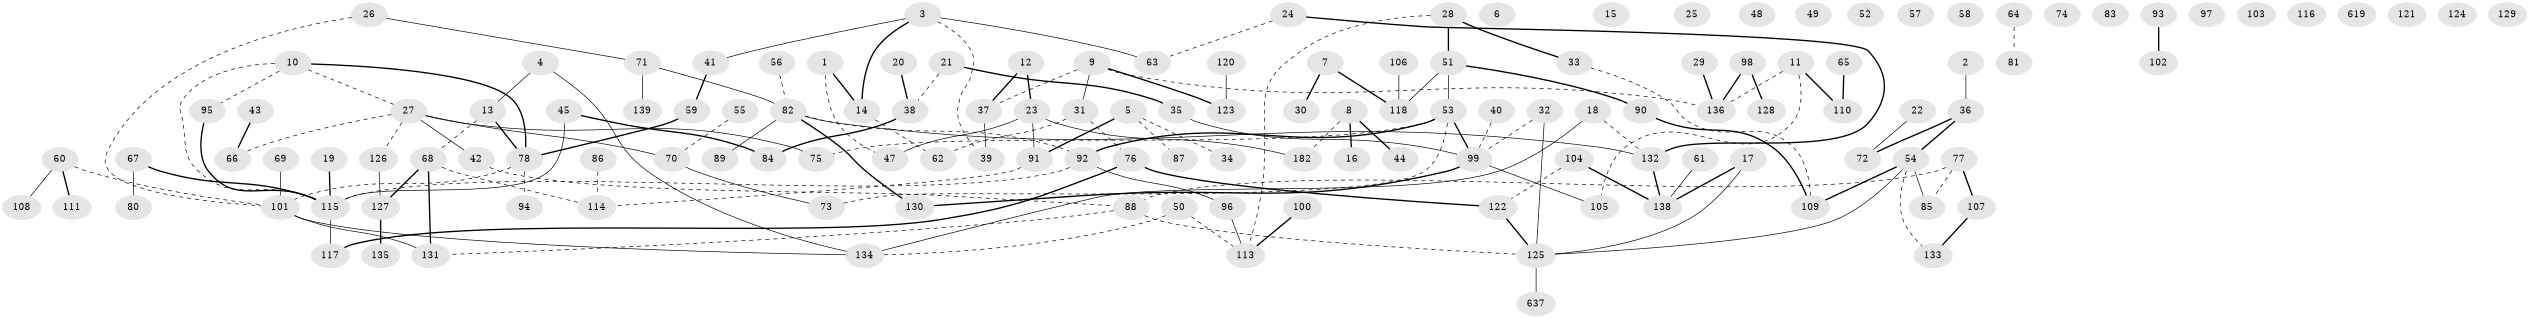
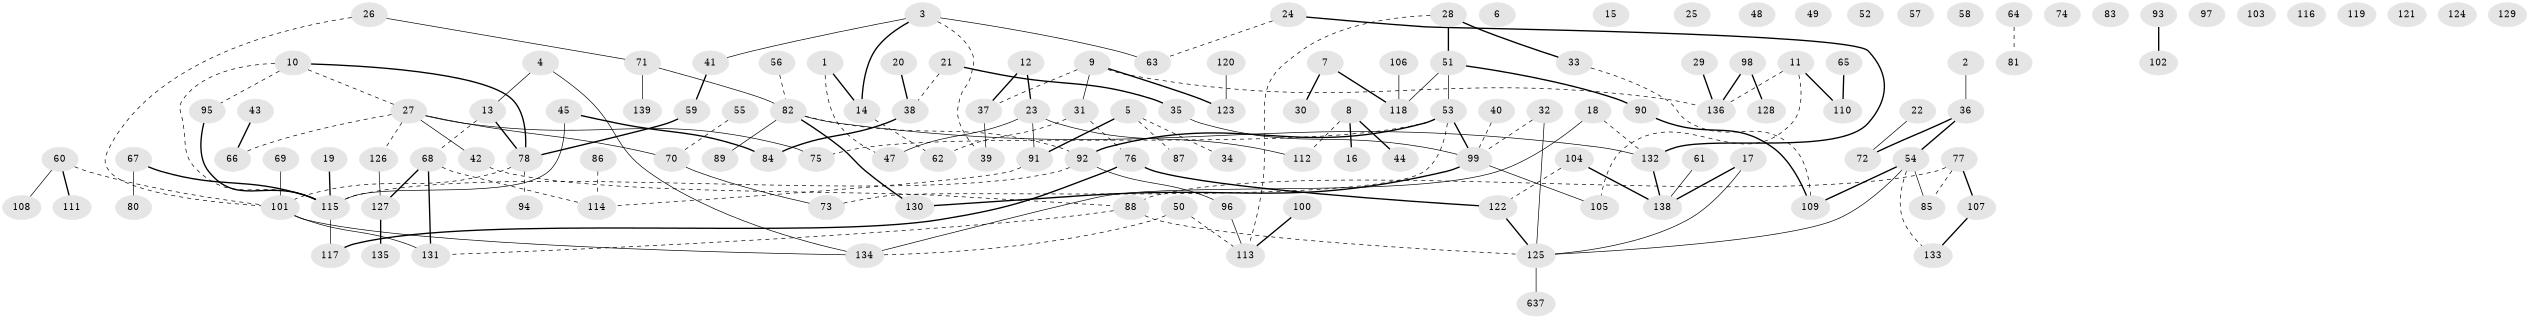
node "619": label "619" -> "119"
node "182": label "182" -> "112"
